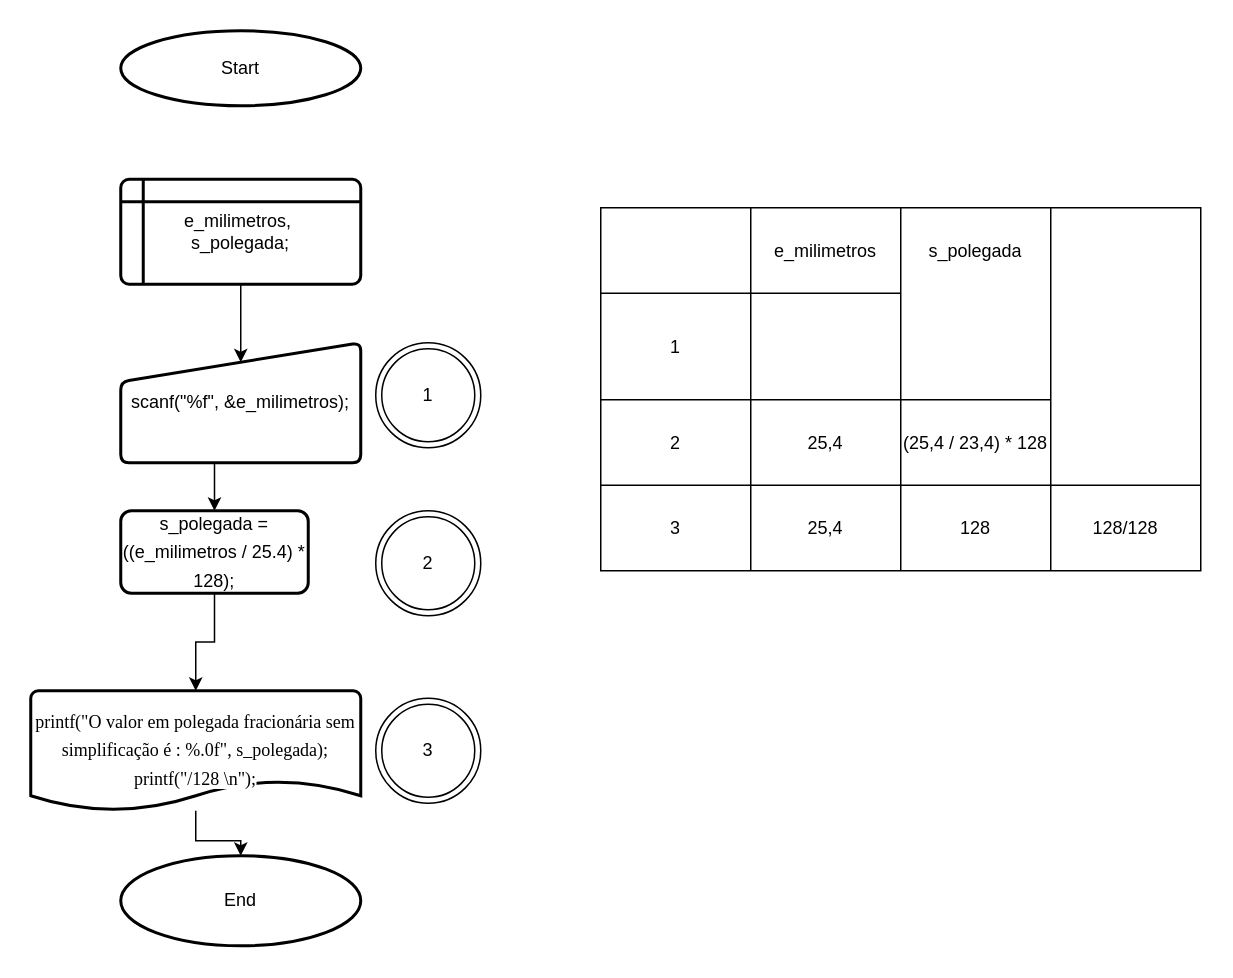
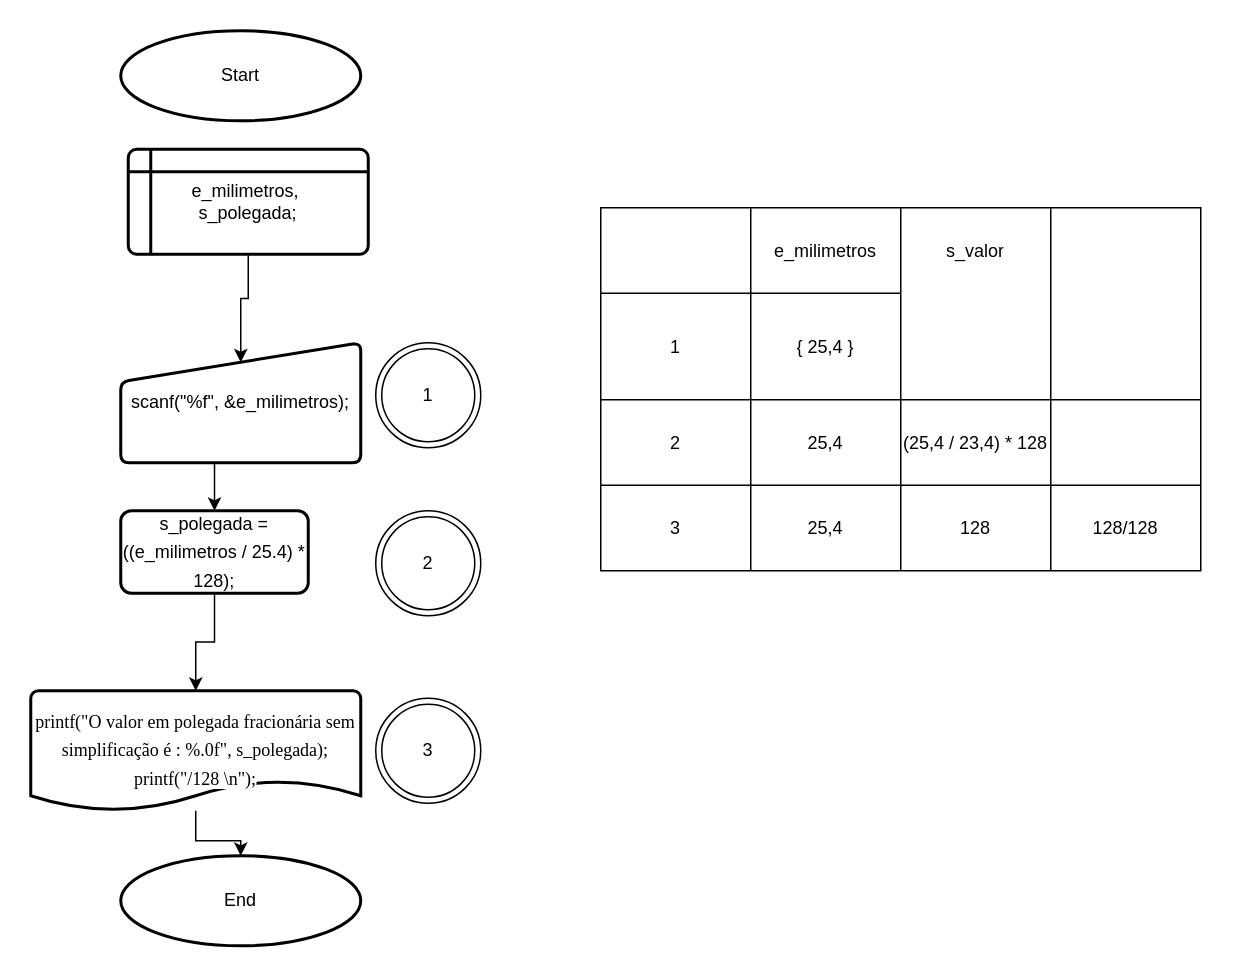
node "Start": size 240x75 -> 240x90
node "e_milimetros, s_polegada;": moved (241, 232) -> (248, 202)
node "s_polegada": label "s_polegada" -> "s_valor"
node "{ 25,4 }": added
